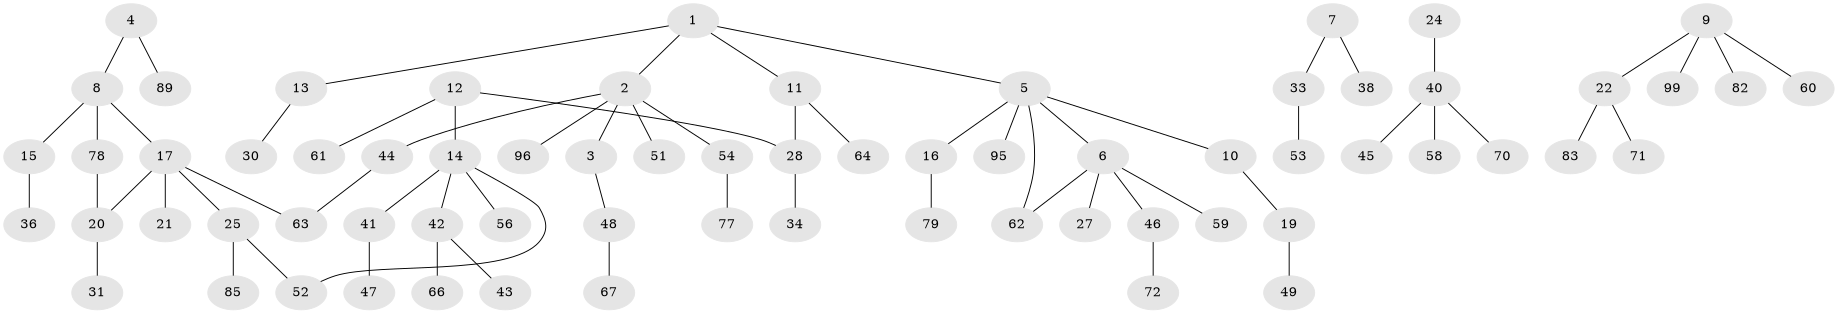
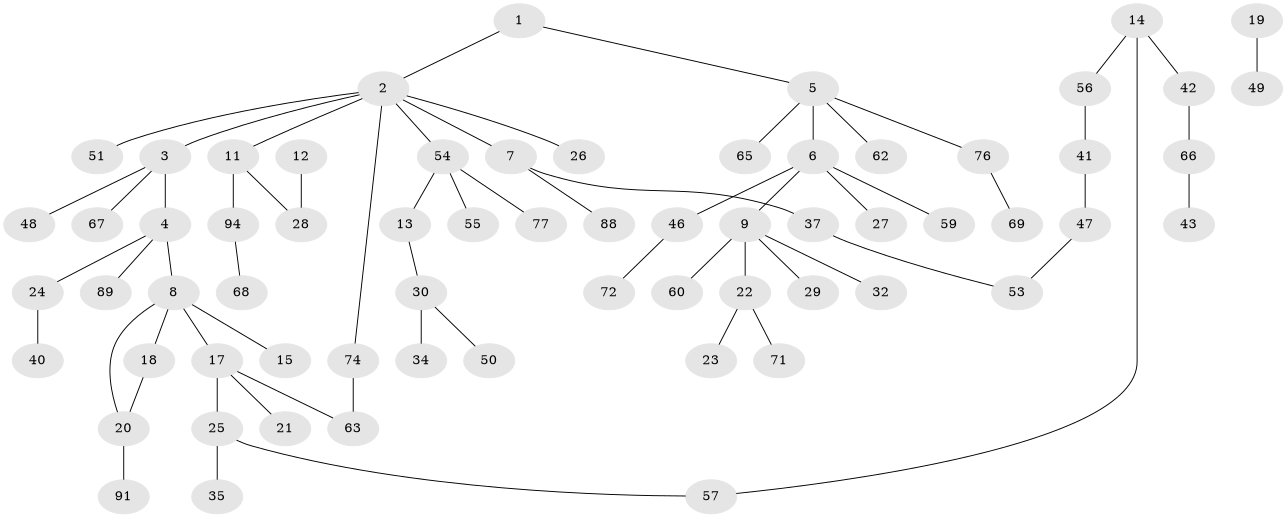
edge "1" -- "13": now "54" -- "13"
edge "1" -- "11": now "2" -- "11"
node "33": label "33" -> "37"
node "38": label "38" -> "88"
node "99": label "99" -> "29"
node "82": label "82" -> "32"
edge "12" -- "14": removed
edge "2" -- "7": added
node "78": label "78" -> "18"
node "61": removed
node "44": label "44" -> "74"
node "96": label "96" -> "26"
node "64": label "64" -> "94"
node "16": label "16" -> "76"
node "95": label "95" -> "65"
node "10": removed
node "45": removed
node "58": removed
node "70": removed
node "83": label "83" -> "23"
edge "17" -- "20": now "8" -- "20"
edge "3" -- "4": added
edge "14" -- "41": now "56" -- "41"
edge "28" -- "34": now "30" -- "34"
edge "6" -- "62": now "6" -- "9"
node "36": removed
node "55": added
node "79": label "79" -> "69"
edge "4" -- "24": added
edge "42" -- "43": now "66" -- "43"
edge "48" -- "67": now "3" -- "67"
edge "47" -- "53": added
node "31": label "31" -> "91"
node "85": label "85" -> "35"
node "68": added
node "52": label "52" -> "57"
node "50": added
